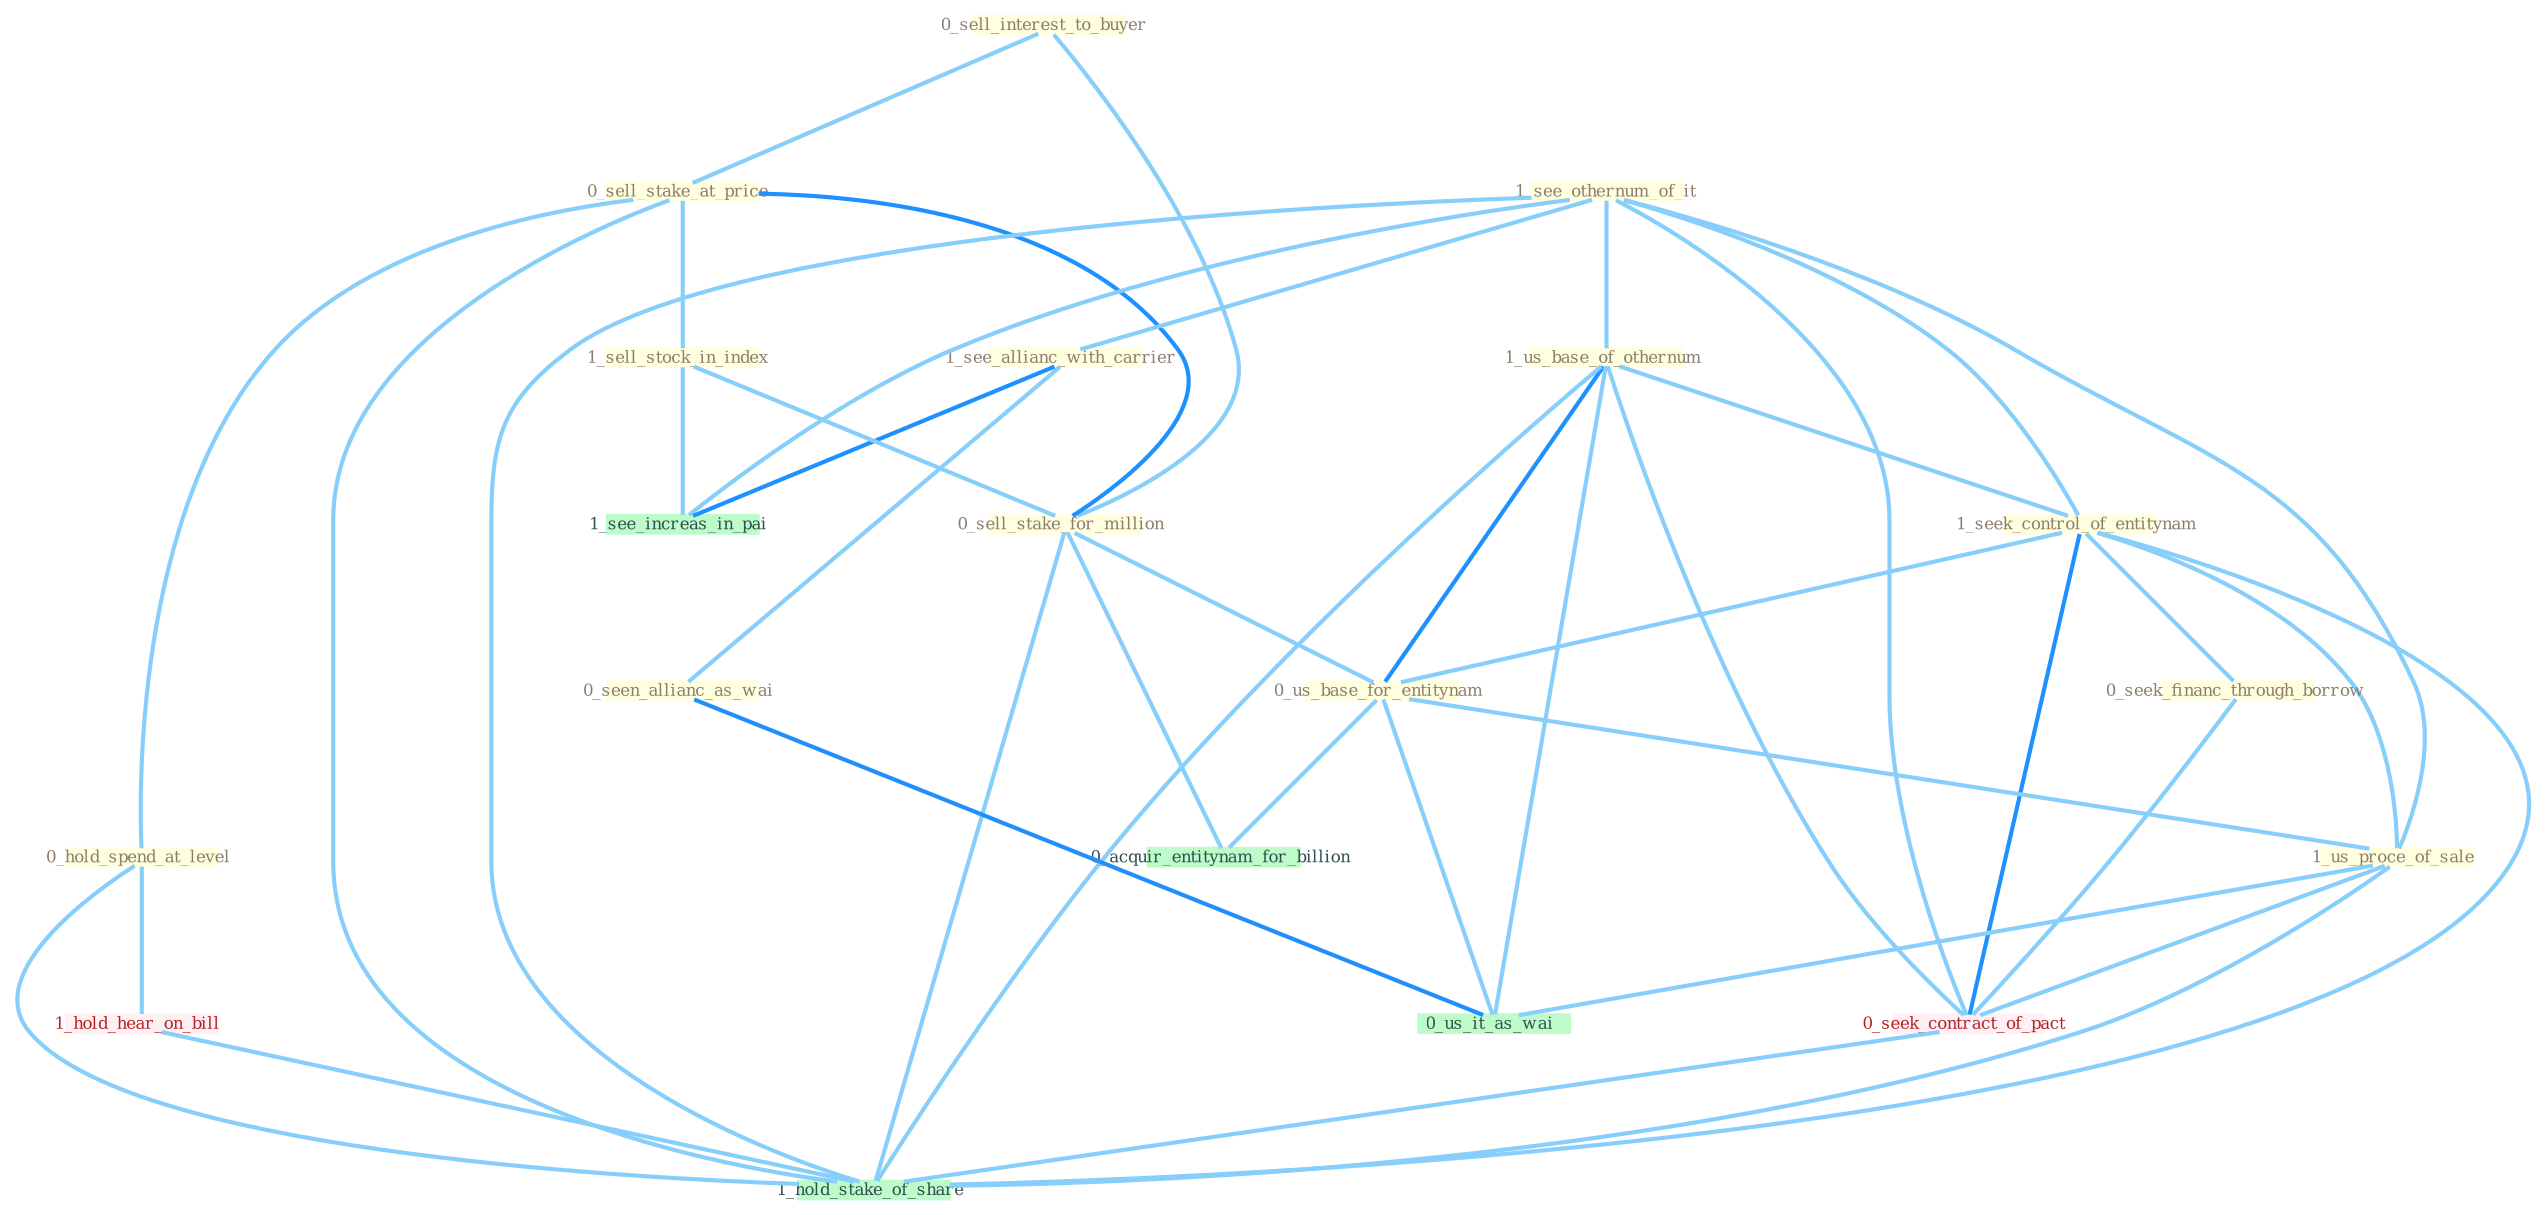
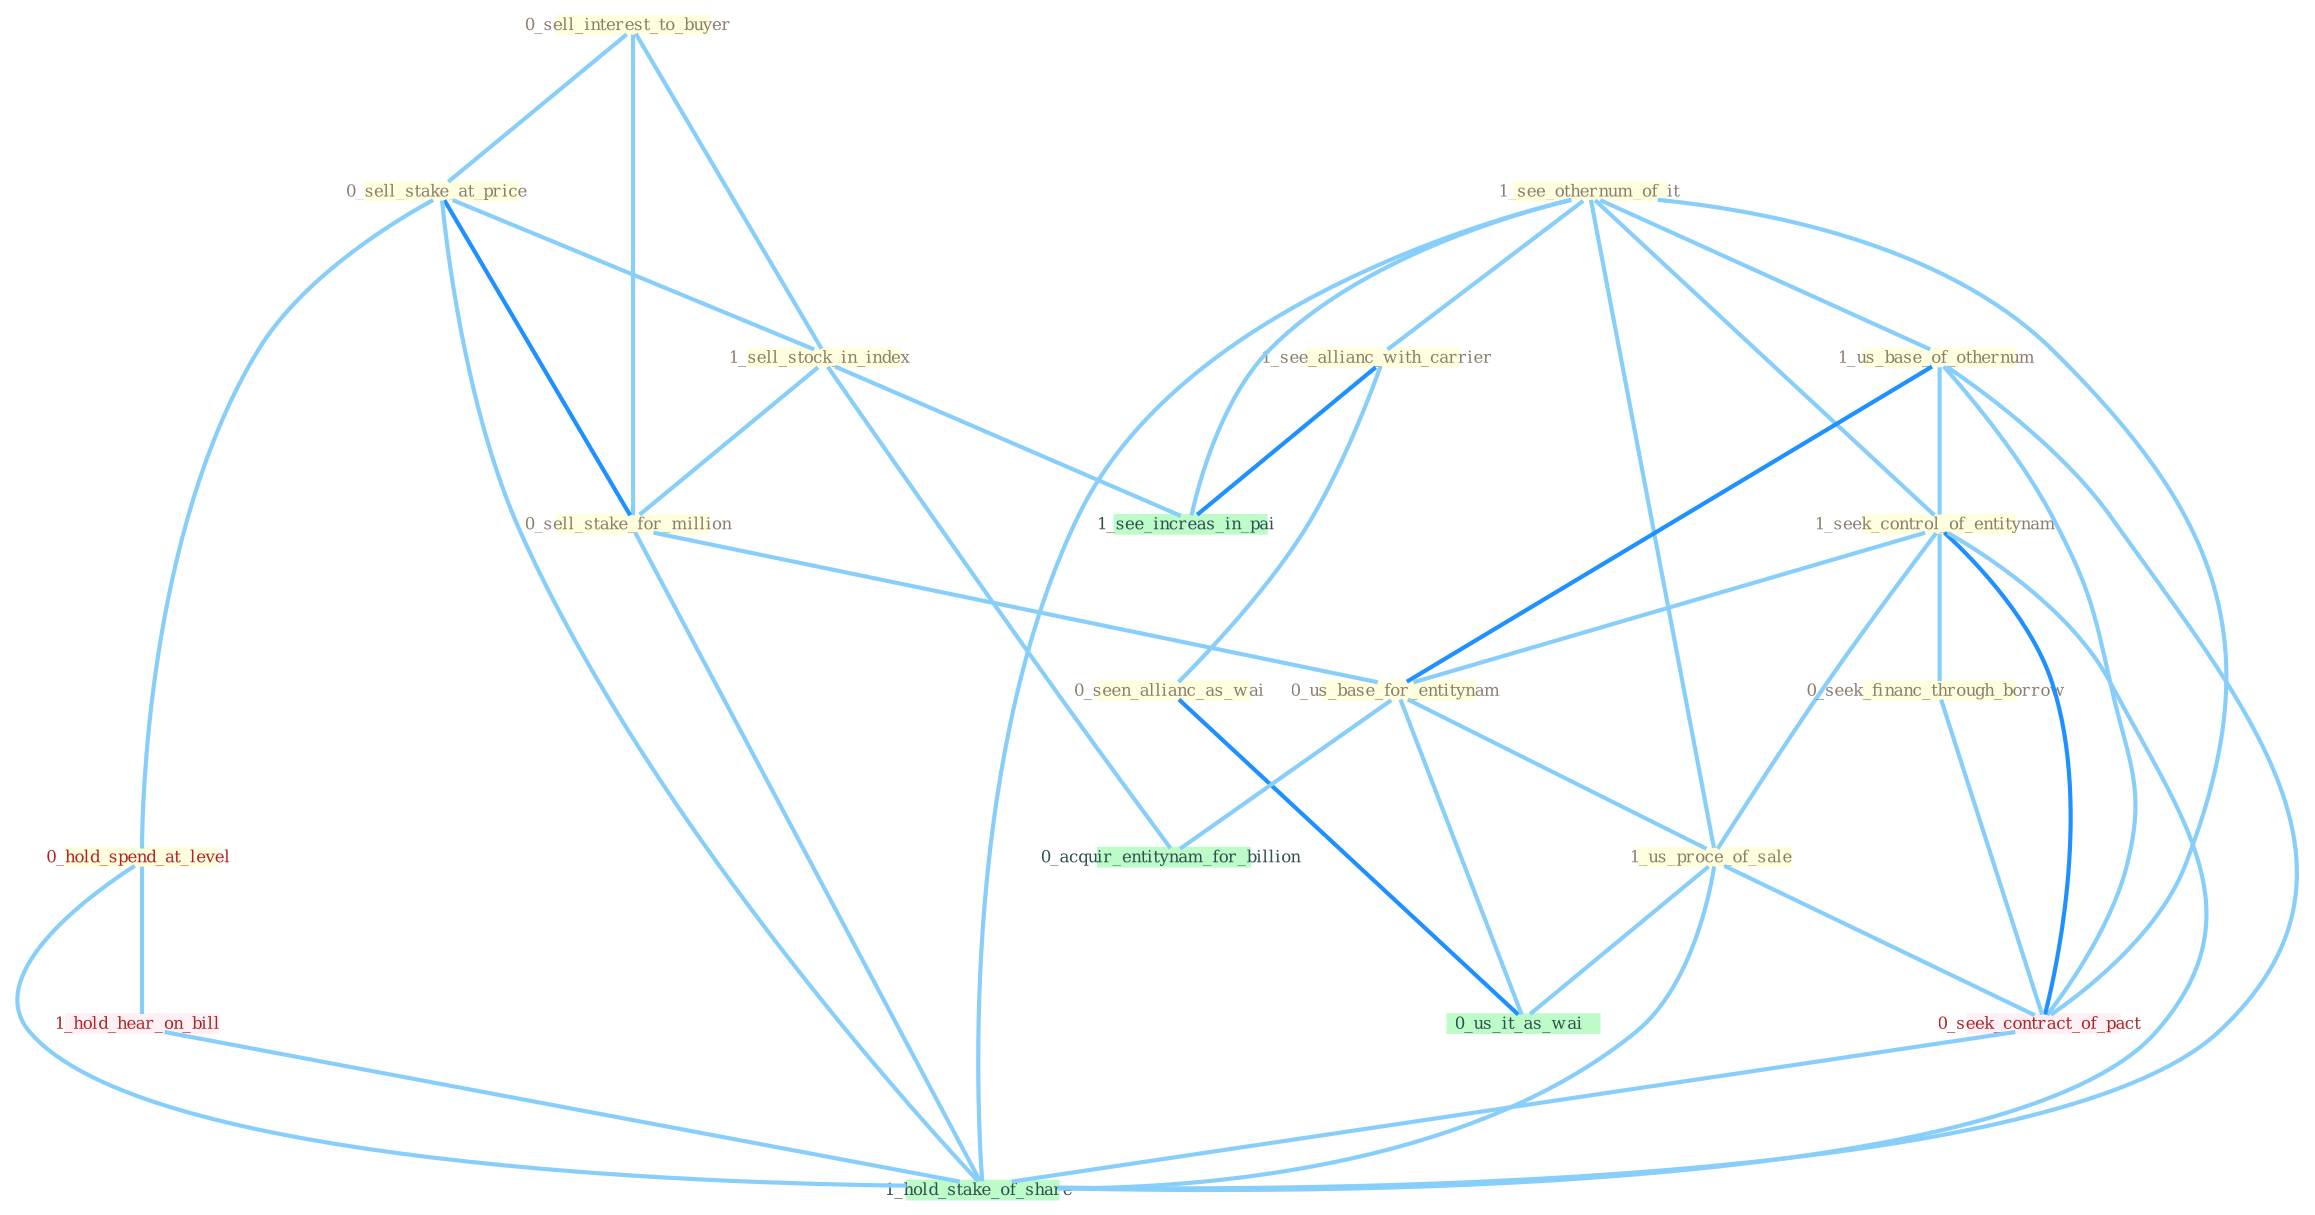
edge "0_sell_interest_to_buyer" -- "1_sell_stock_in_index": added
edge "1_us_base_of_othernum" -- "0_us_it_as_wai": removed
edge "0_sell_stake_for_million" -- "0_acquir_entitynam_for_billion": now "1_sell_stock_in_index" -- "0_acquir_entitynam_for_billion"
node "0_hold_spend_at_level": fontcolor #8b7d6b -> #b22222
